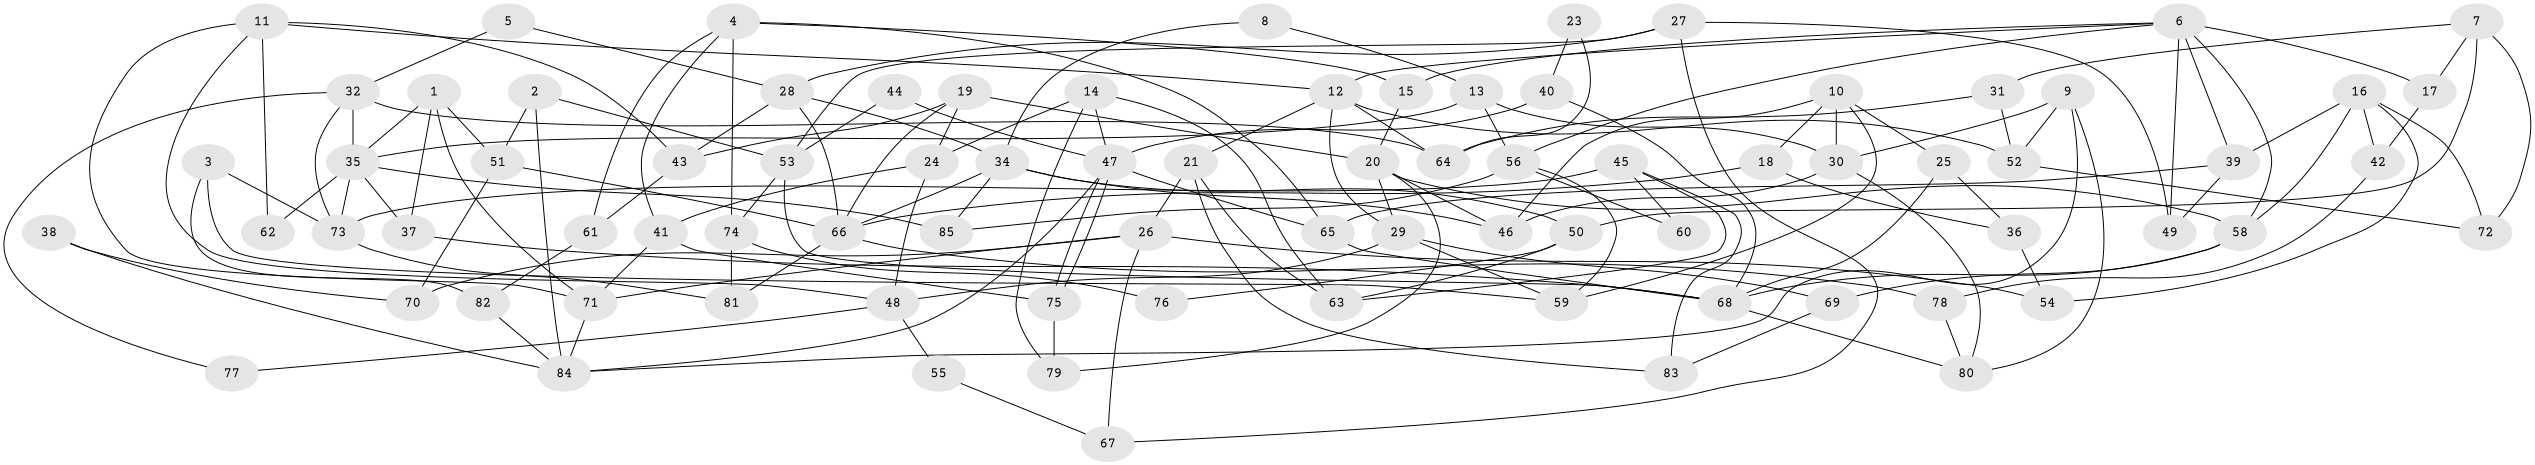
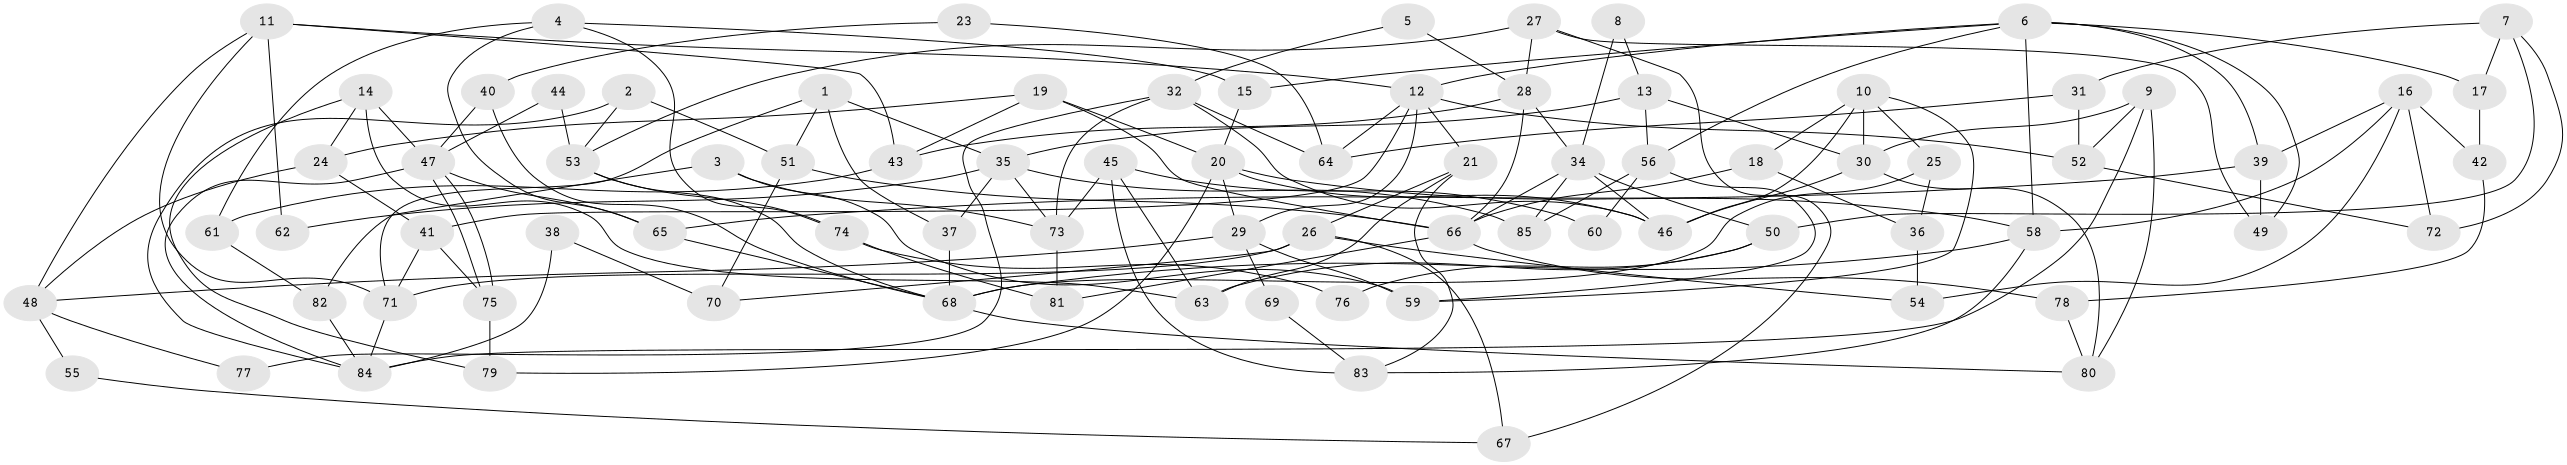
edge "4" -- "41": now "12" -- "41"
edge "32" -- "35": now "32" -- "46"
edge "58" -- "69": now "58" -- "83"
